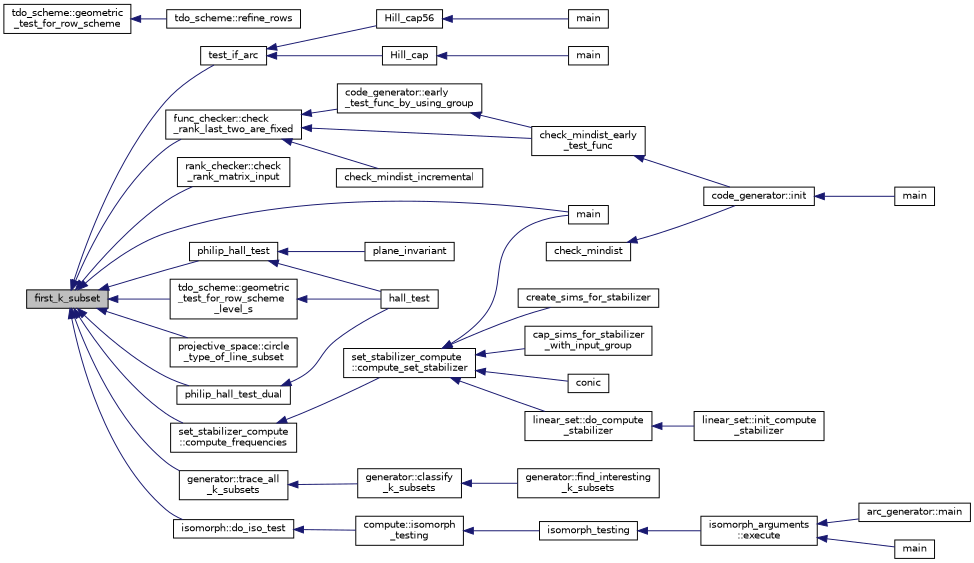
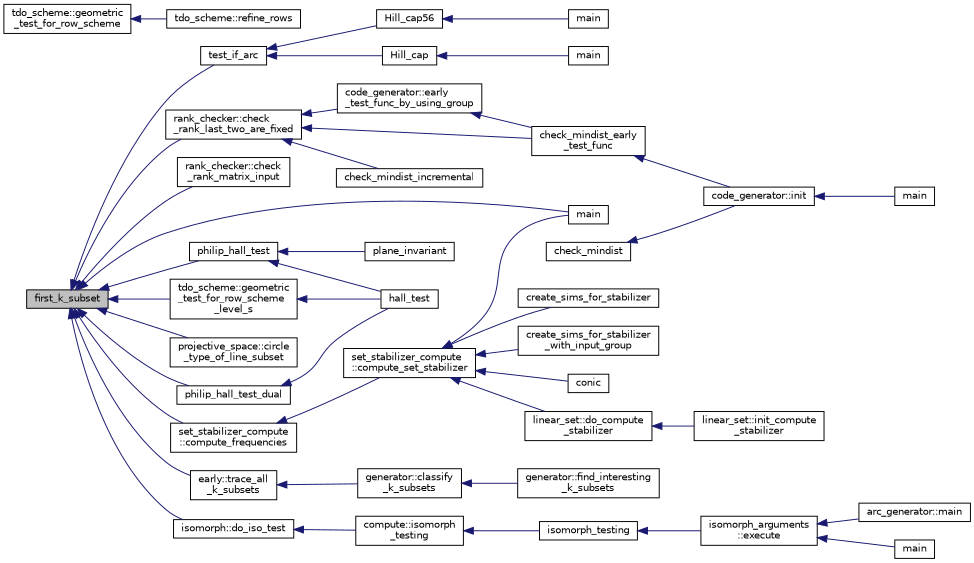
node "func_checker::check _rank_last_two_are_fixed": label "func_checker::check _rank_last_two_are_fixed" -> "rank_checker::check _rank_last_two_are_fixed"
node "cap_sims_for_stabilizer _with_input_group": label "cap_sims_for_stabilizer _with_input_group" -> "create_sims_for_stabilizer _with_input_group"
node "generator::trace_all _k_subsets": label "generator::trace_all _k_subsets" -> "early::trace_all _k_subsets"
